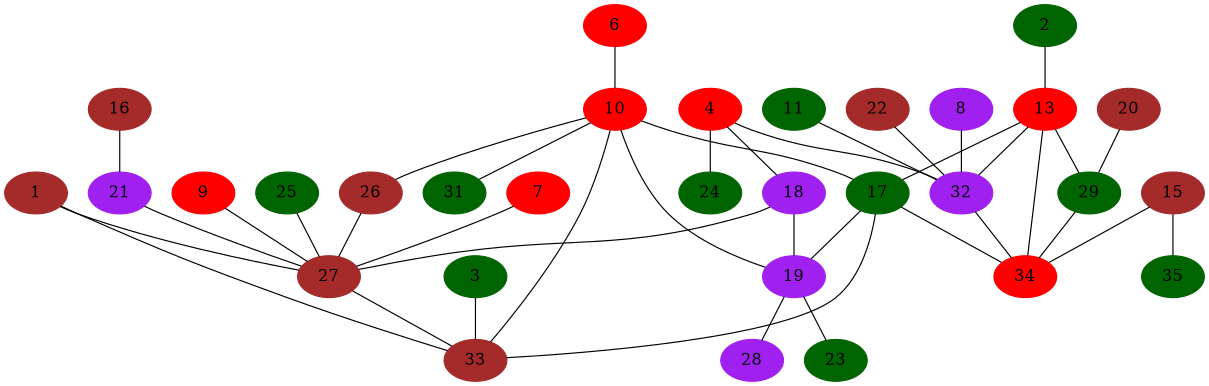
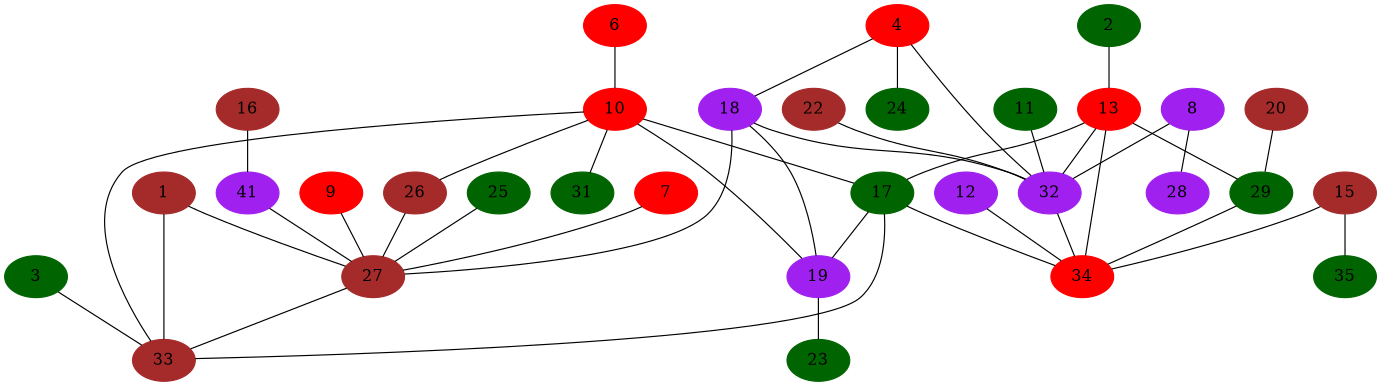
edge "18" -- "32": added
node "21": label "21" -> "41"
node "12": added
edge "19" -- "28": now "8" -- "28"
